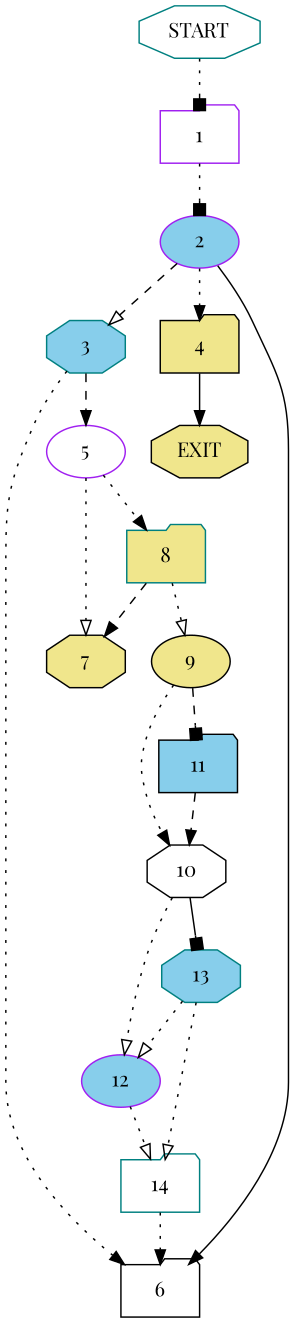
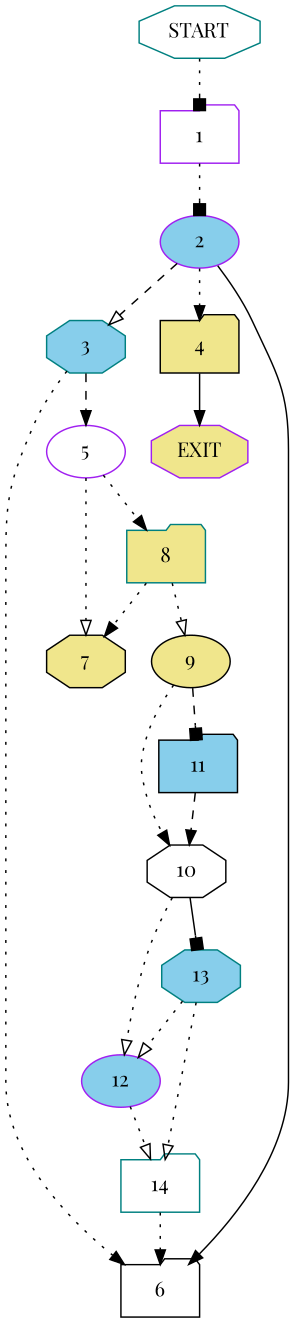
node "EXIT": color black -> purple
edge "8" -> "7": style dashed -> dotted
